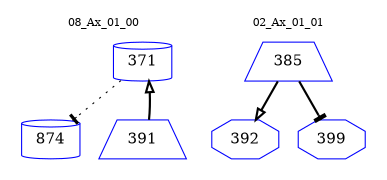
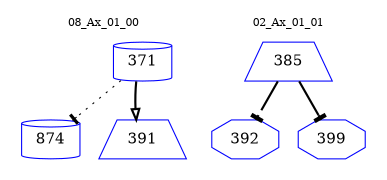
edge "385" -> "392": arrowhead onormal -> tee
edge "391" -> "371": reversed
